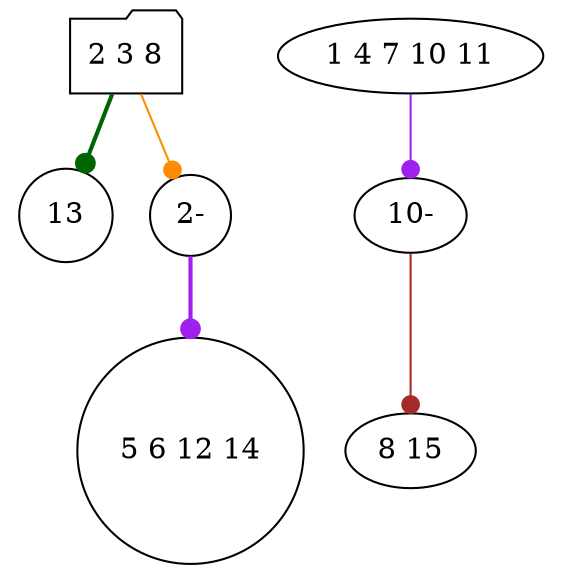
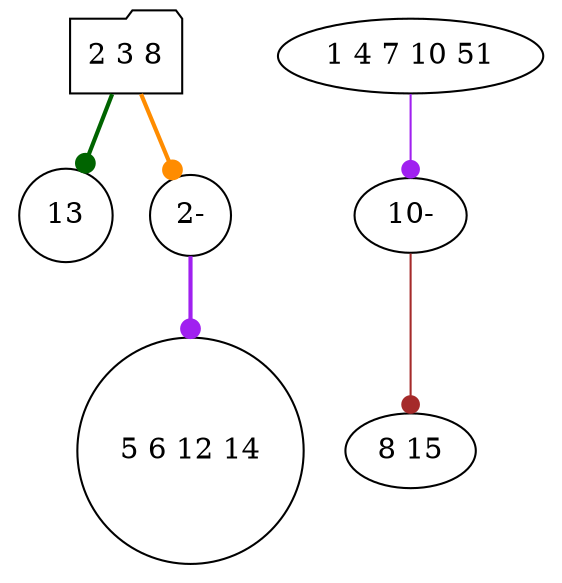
node "1 4 7 10 11": label "1 4 7 10 11" -> "1 4 7 10 51"
edge "2 3 8" -> "2-": style solid -> bold
